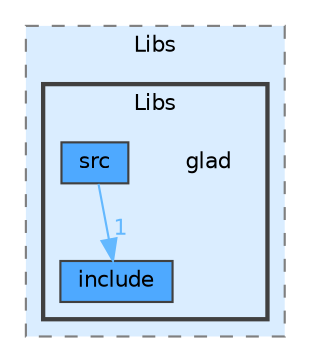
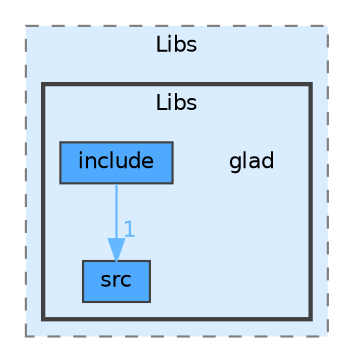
edge "src" -> "include": reversed
